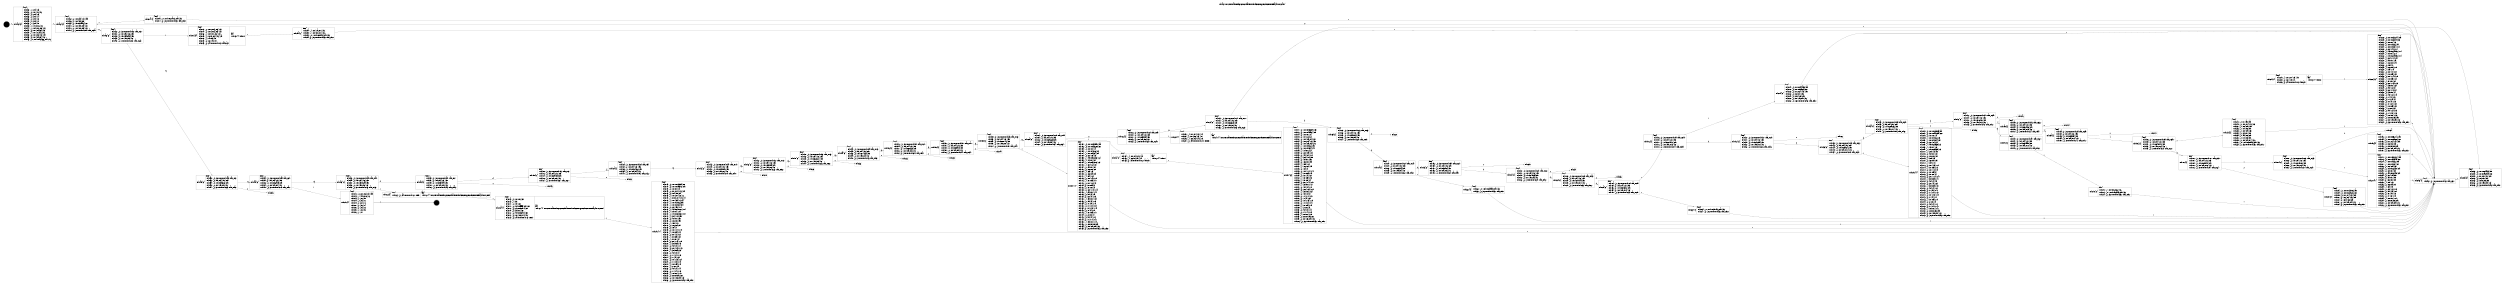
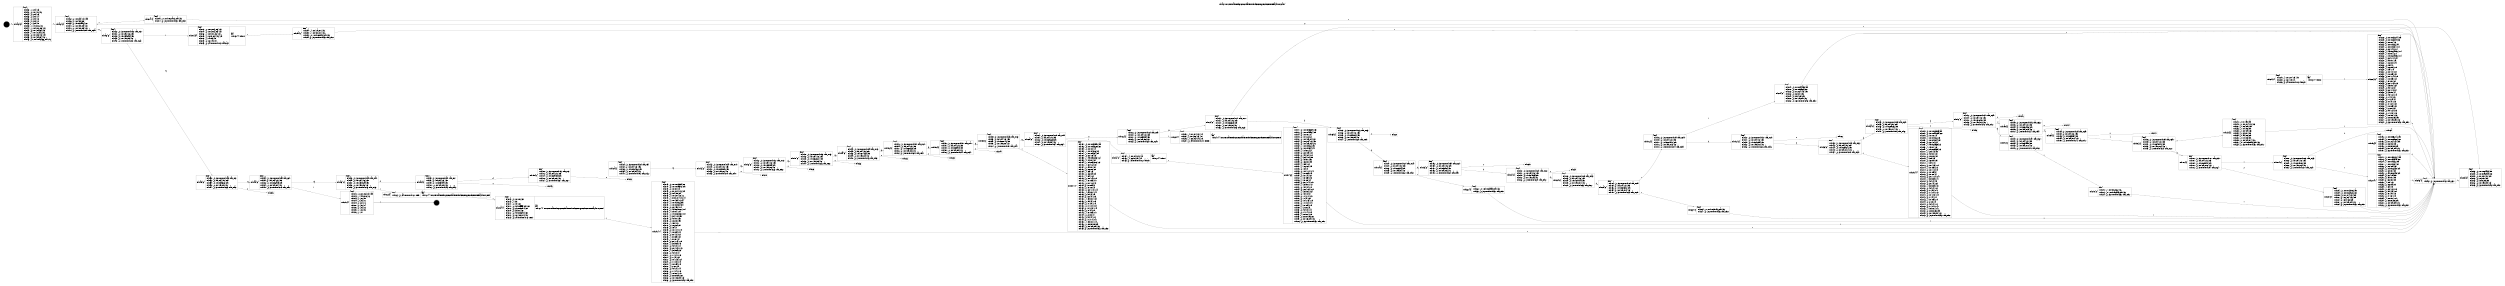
edge "0x401b0e [28]" -> "0x401b2a [28]": removed, label "14"
node "0x4025f6": removed
edge "0x402055 [30]" -> "0x402932 [5]": reversed
